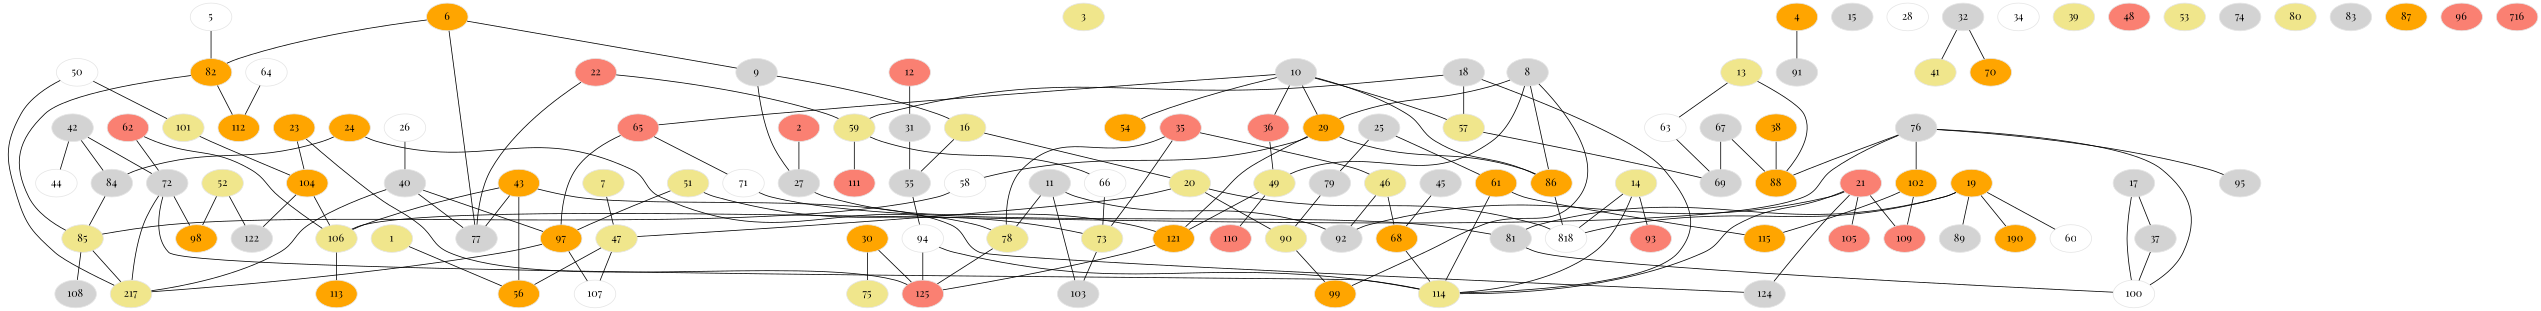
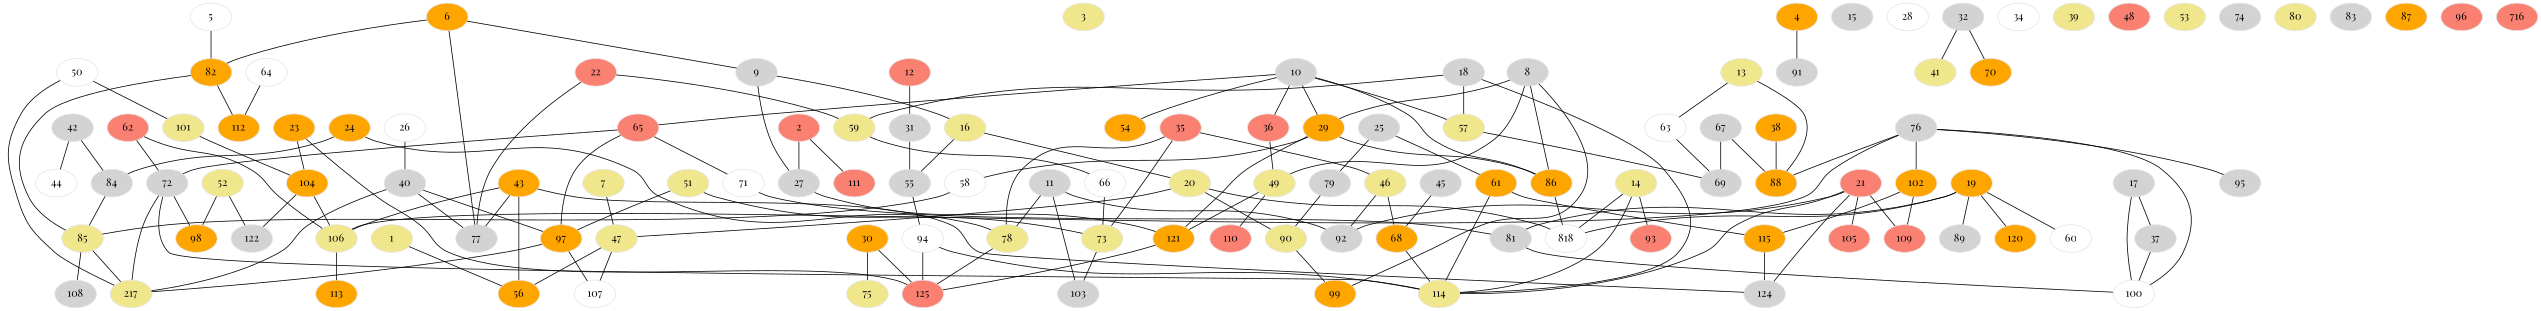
edge "42" -- "72": now "65" -- "72"
edge "59" -- "111": now "2" -- "111"
node "190": label "190" -> "120"
edge "115" -- "124": added
